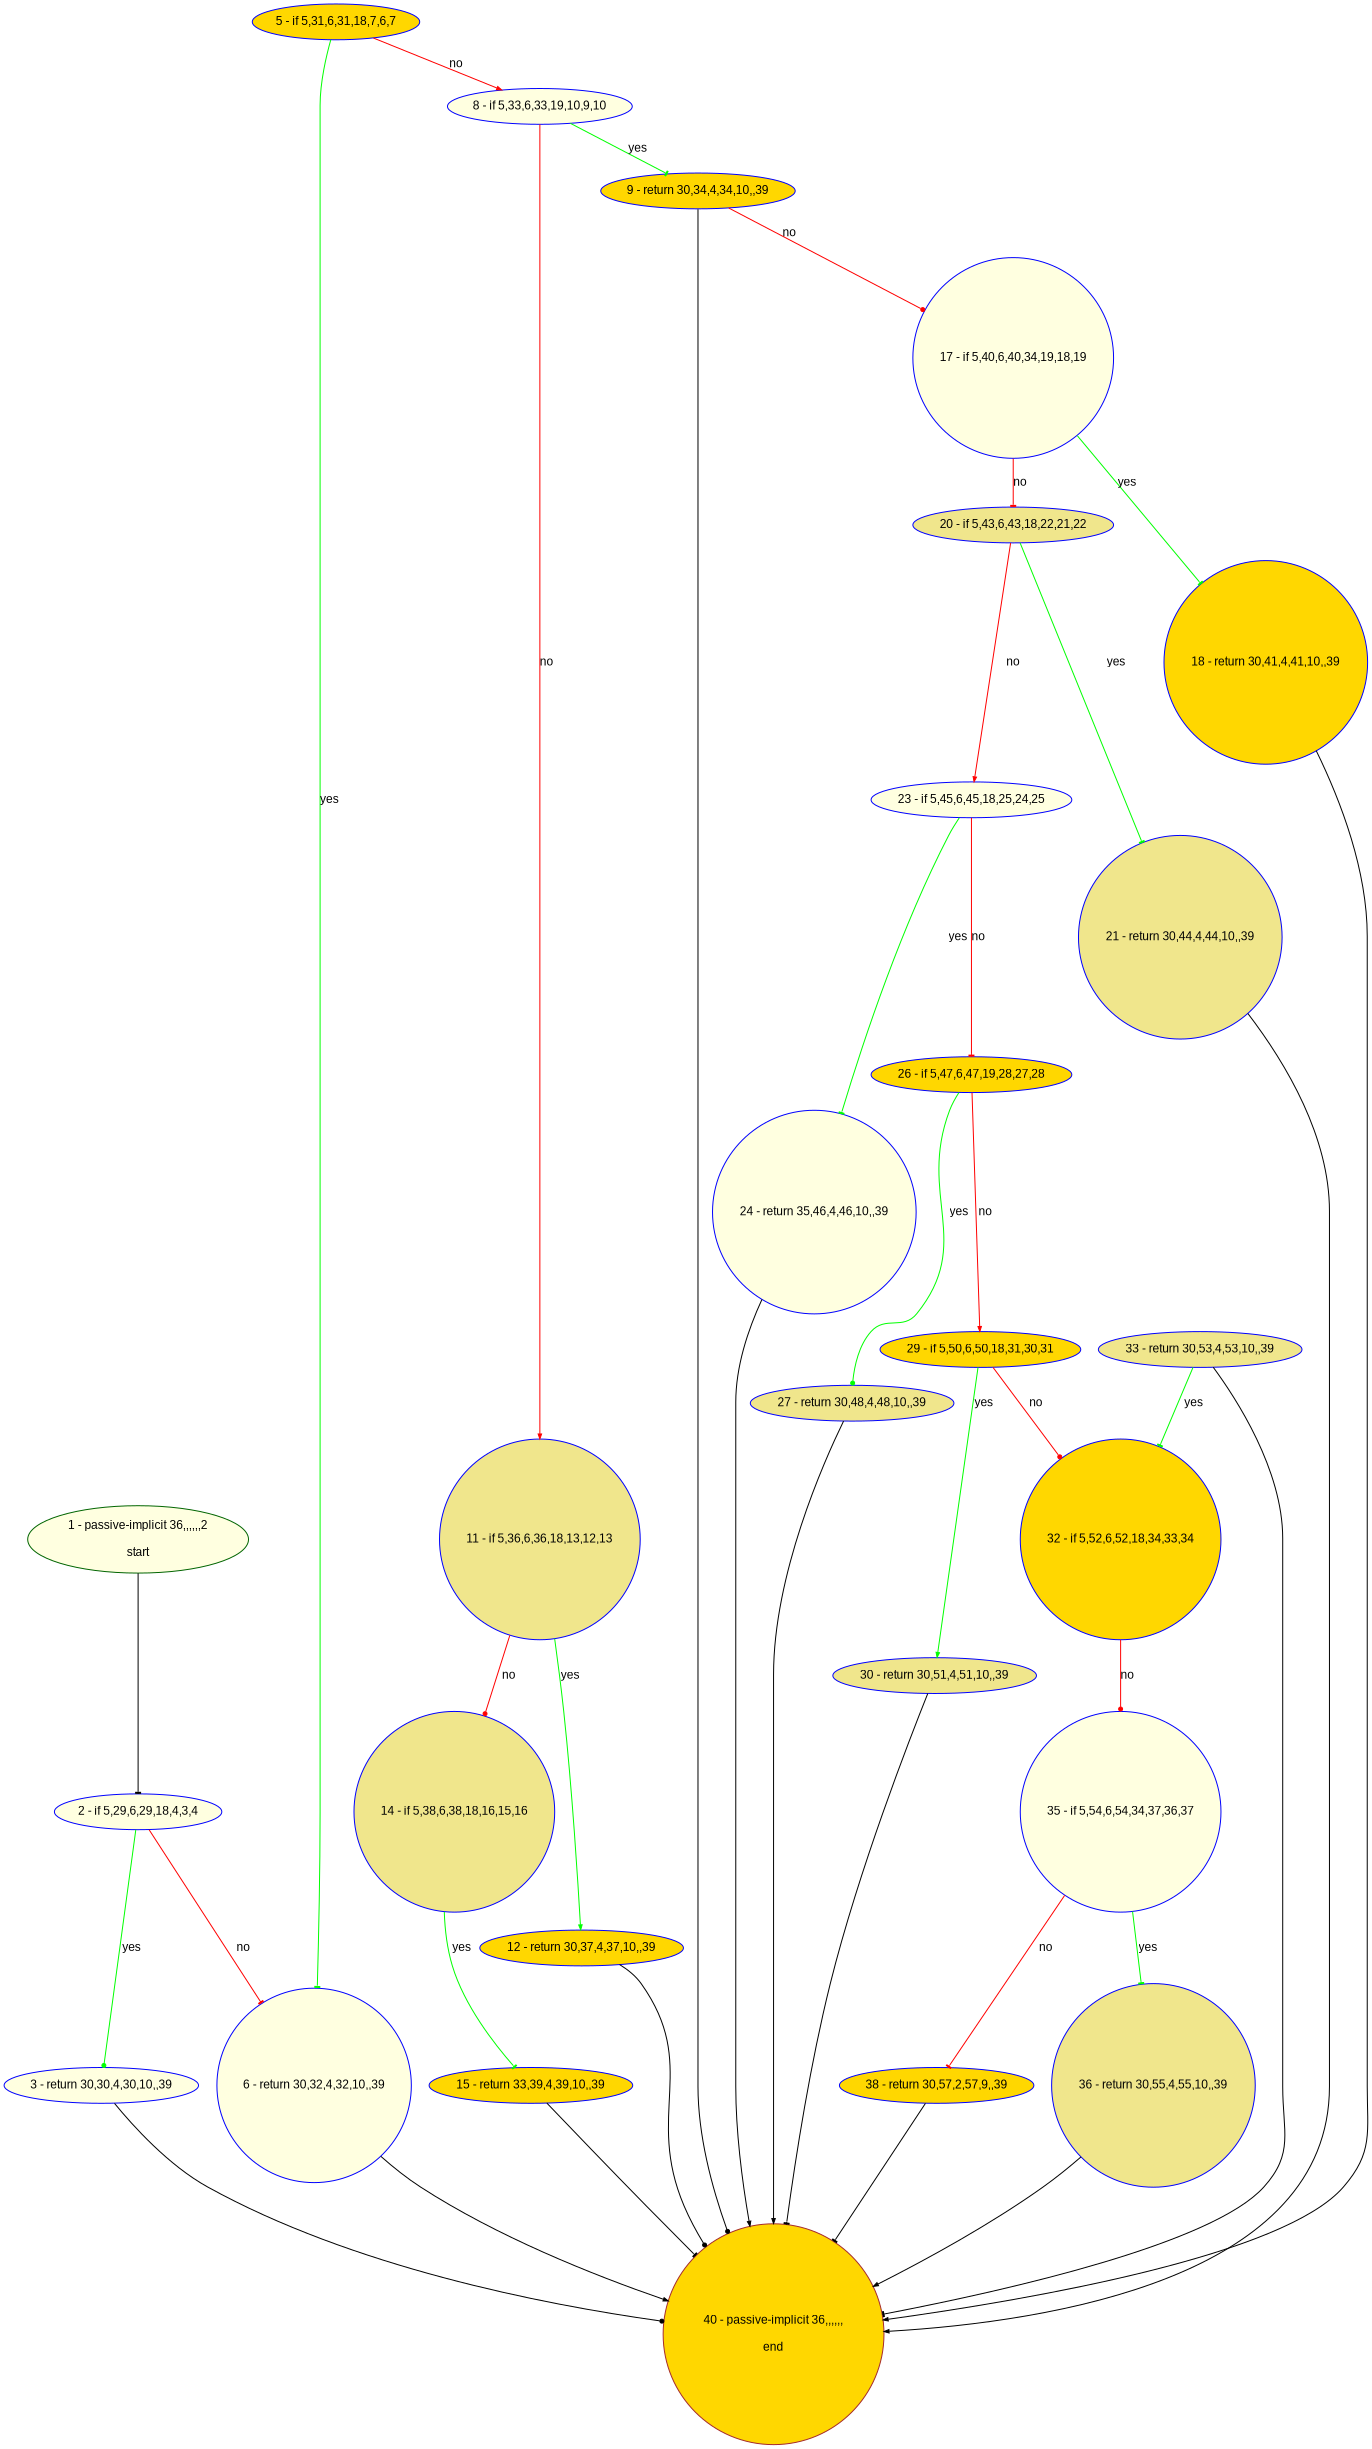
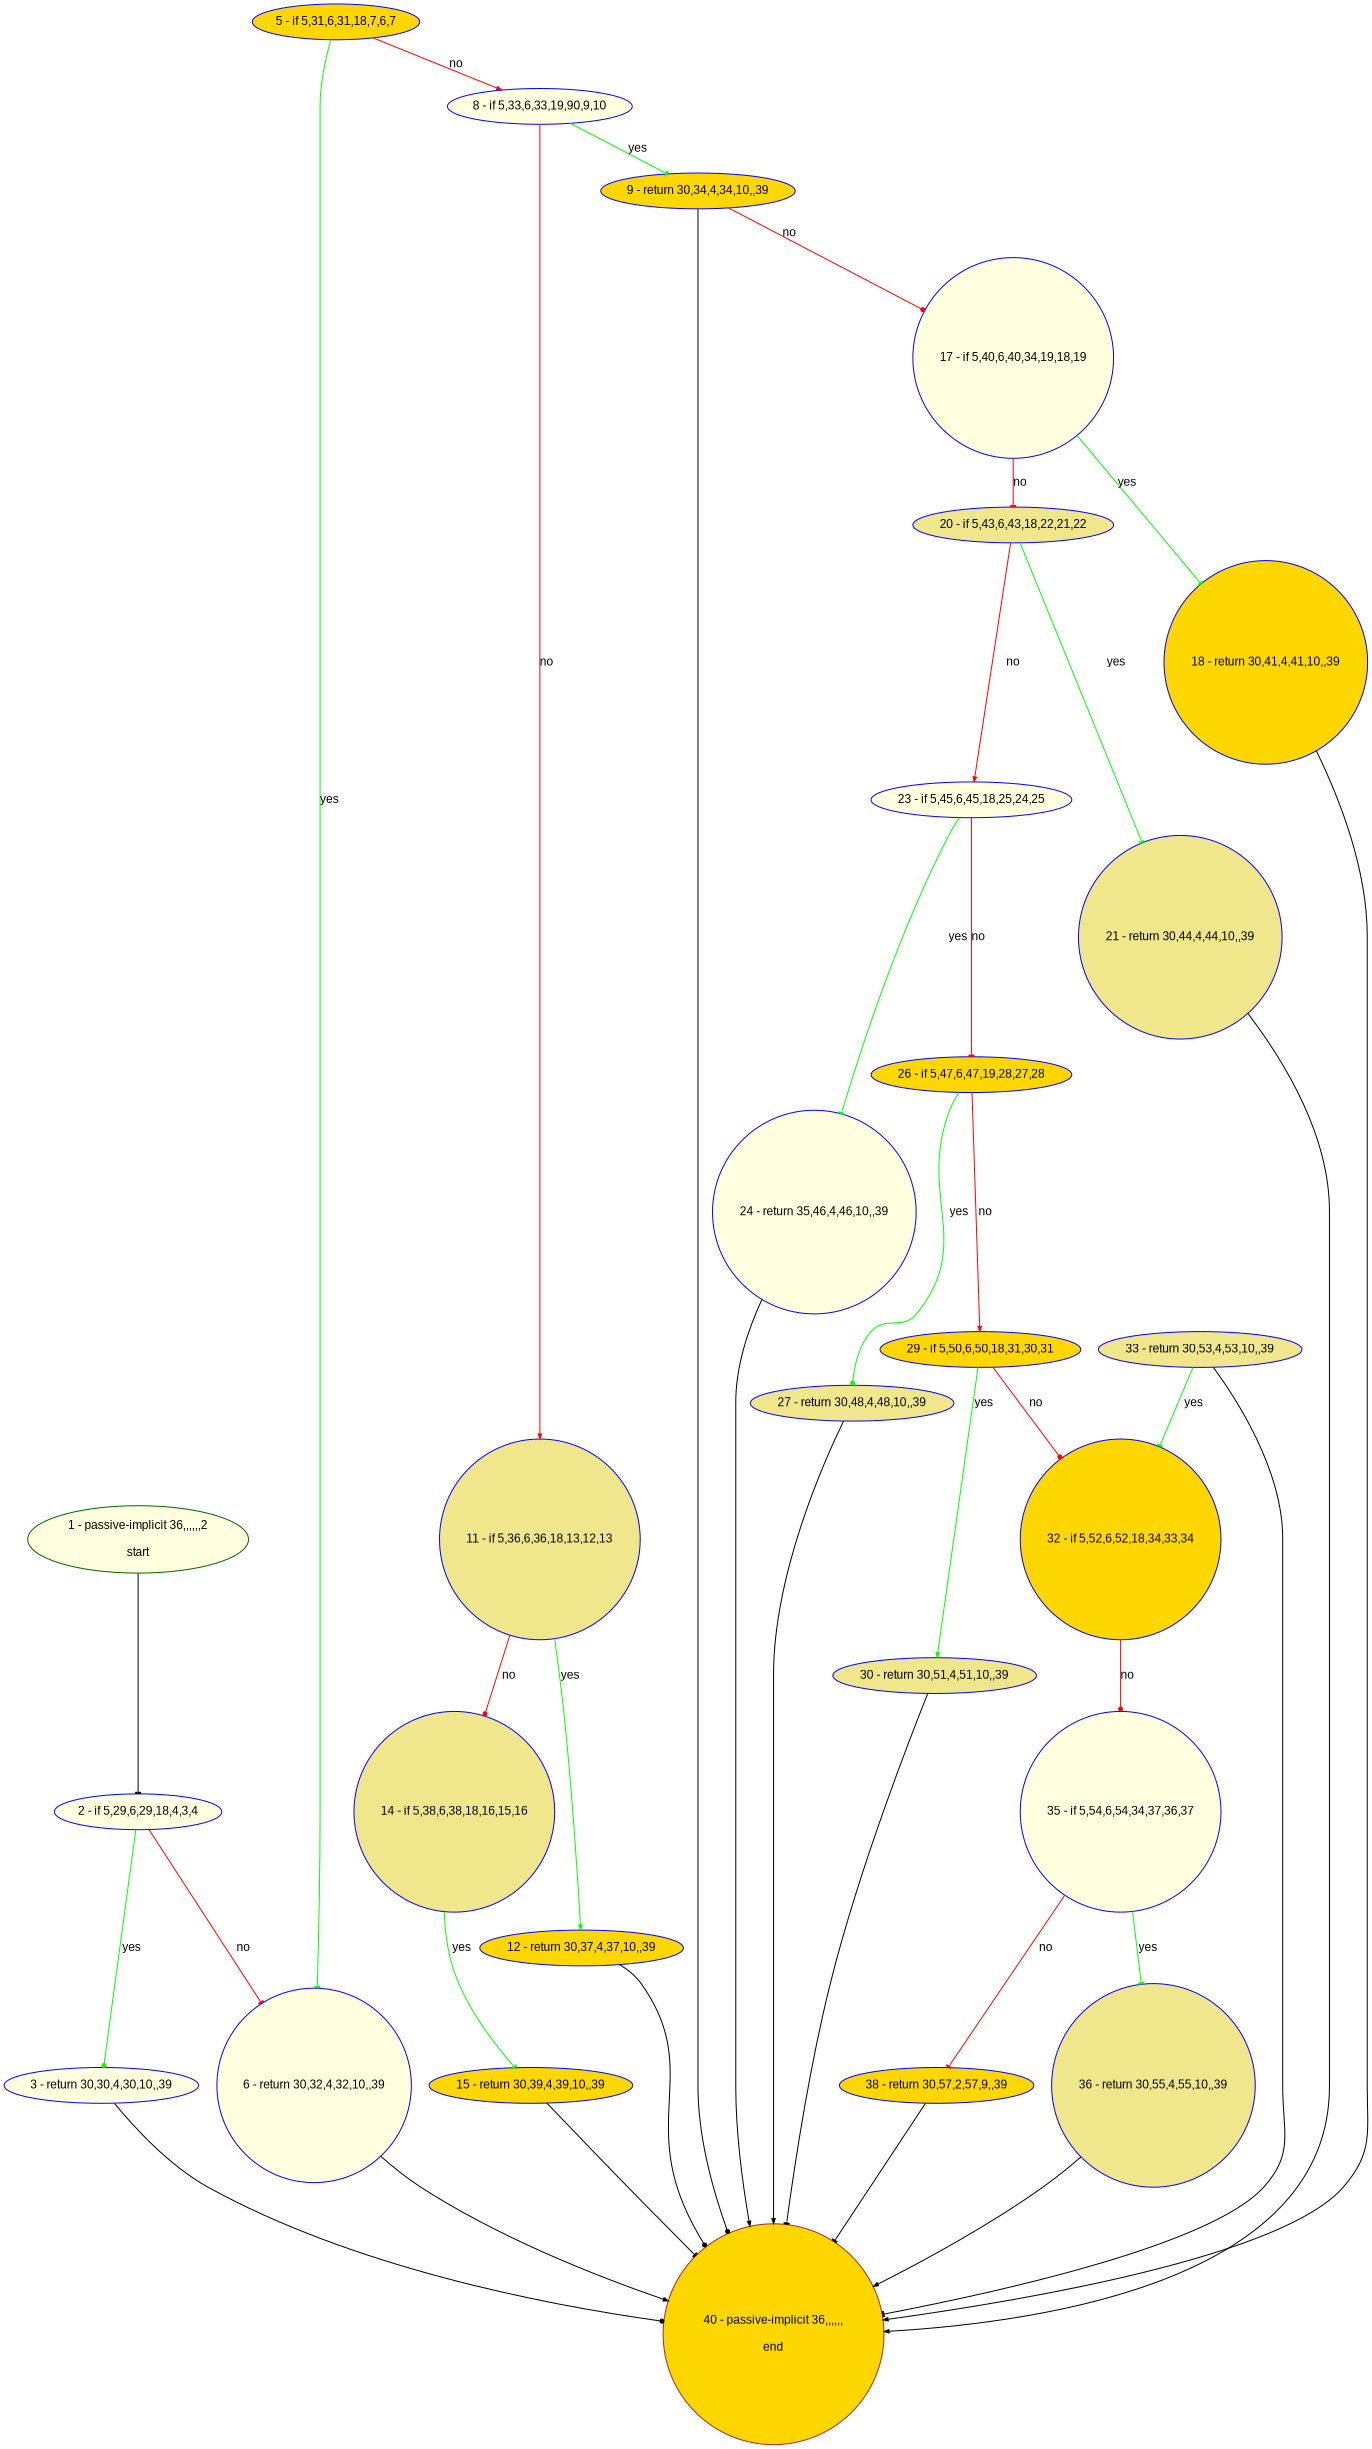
node "8 - if 5,33,6,33,19,10,9,10": label "8 - if 5,33,6,33,19,10,9,10" -> "8 - if 5,33,6,33,19,90,9,10"
node "15 - return 33,39,4,39,10,,39": label "15 - return 33,39,4,39,10,,39" -> "15 - return 30,39,4,39,10,,39"
